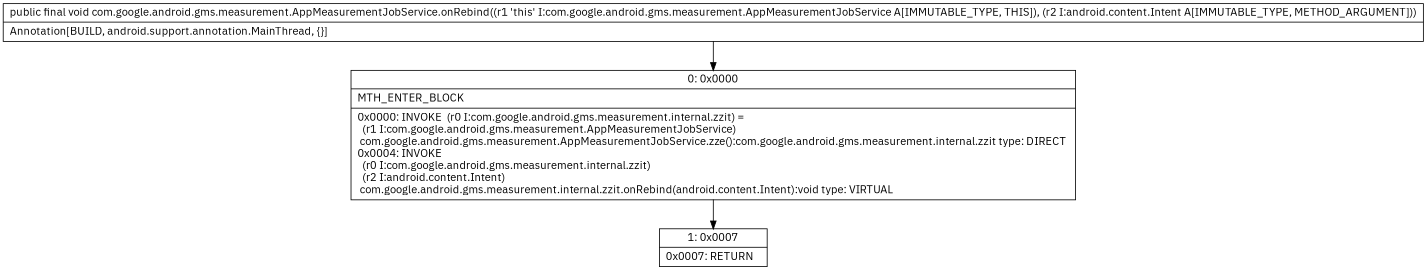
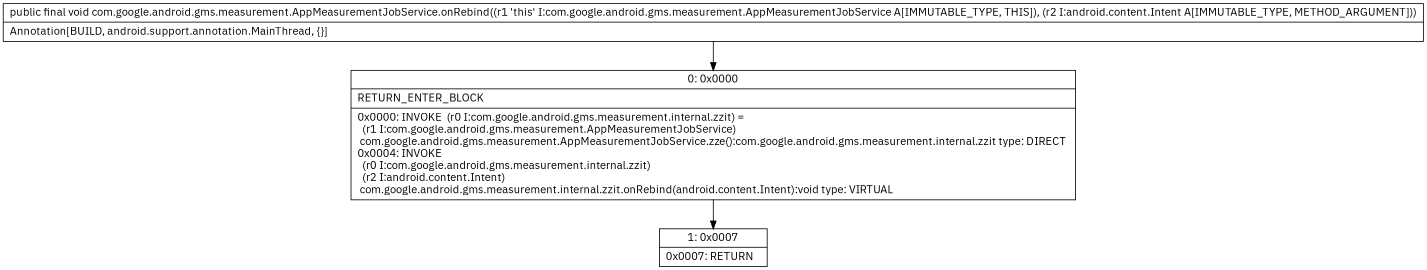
node "0: 0x0000": text "MTH_ENTER_BLOCK" -> "RETURN_ENTER_BLOCK"
